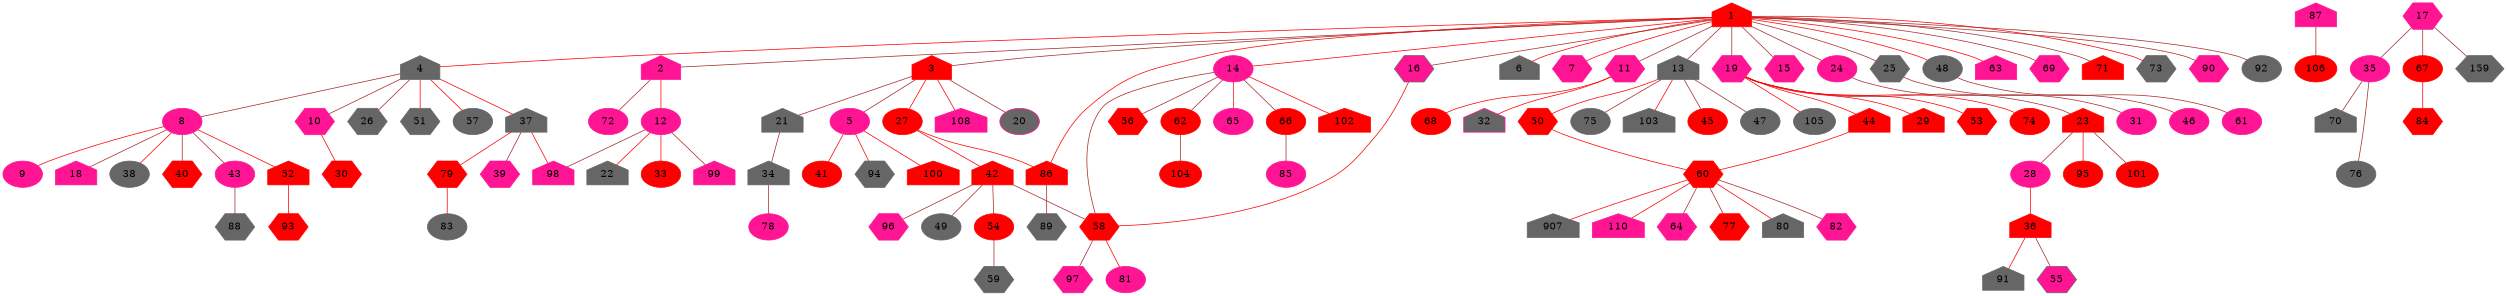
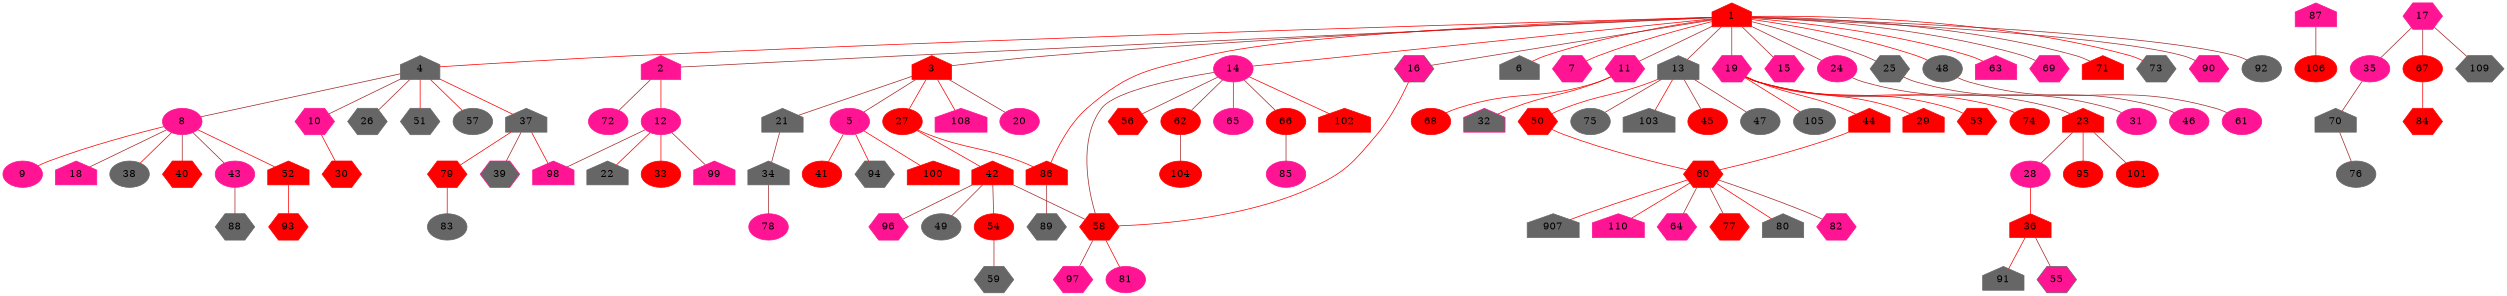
node "159": label "159" -> "109"
node "20": fillcolor gray40 -> deeppink
edge "35" -- "76": now "70" -- "76"
node "39": fillcolor deeppink -> gray40
